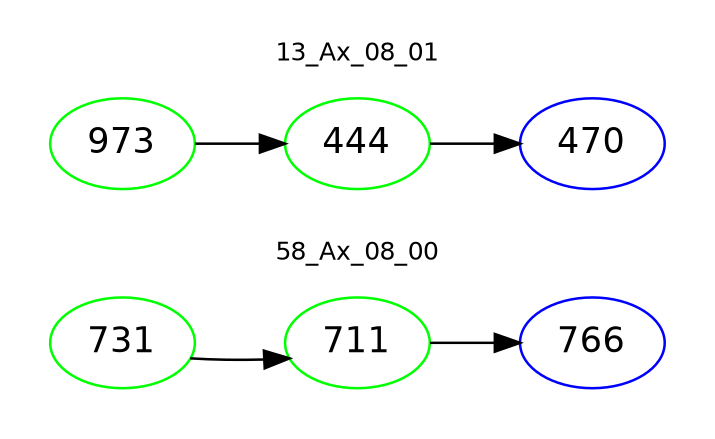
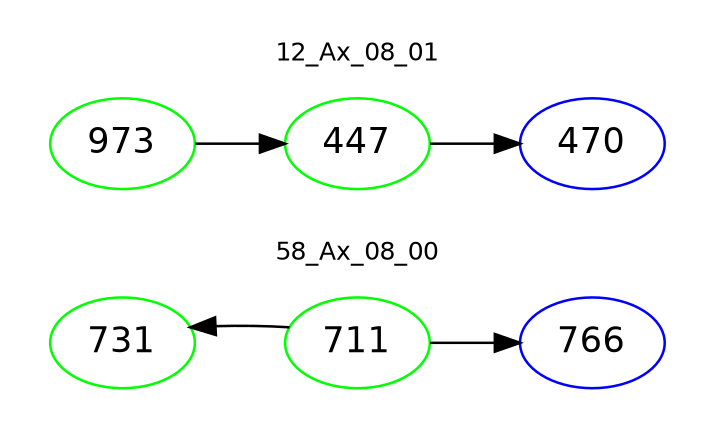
cluster "13_Ax_08_01": label "13_Ax_08_01" -> "12_Ax_08_01"
node "444": label "444" -> "447"
edge "731" -> "711": reversed
